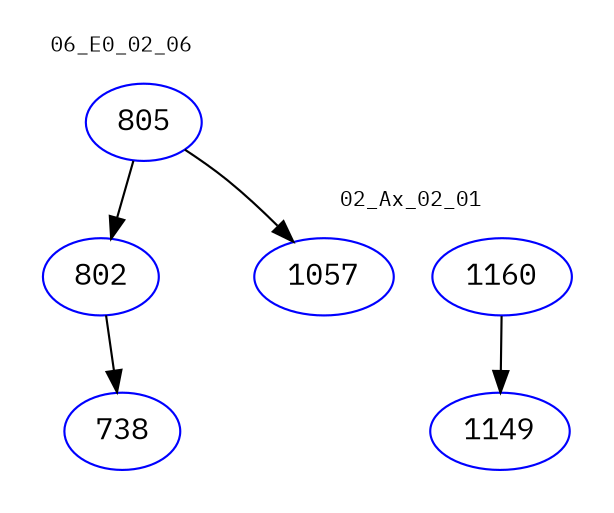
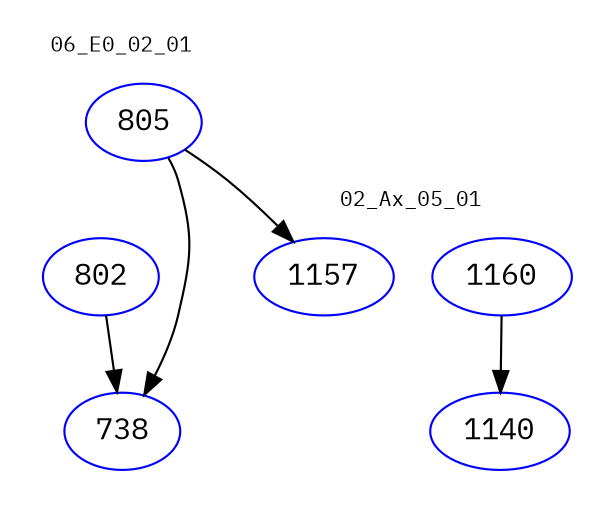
cluster "06_E0_02_06": label "06_E0_02_06" -> "06_E0_02_01"
edge "805" -> "802": now "805" -> "738"
cluster "02_Ax_02_01": label "02_Ax_02_01" -> "02_Ax_05_01"
node "1057": label "1057" -> "1157"
node "1149": label "1149" -> "1140"
